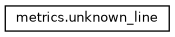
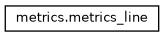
node "metrics.unknown_line": label "metrics.unknown_line" -> "metrics.metrics_line"
